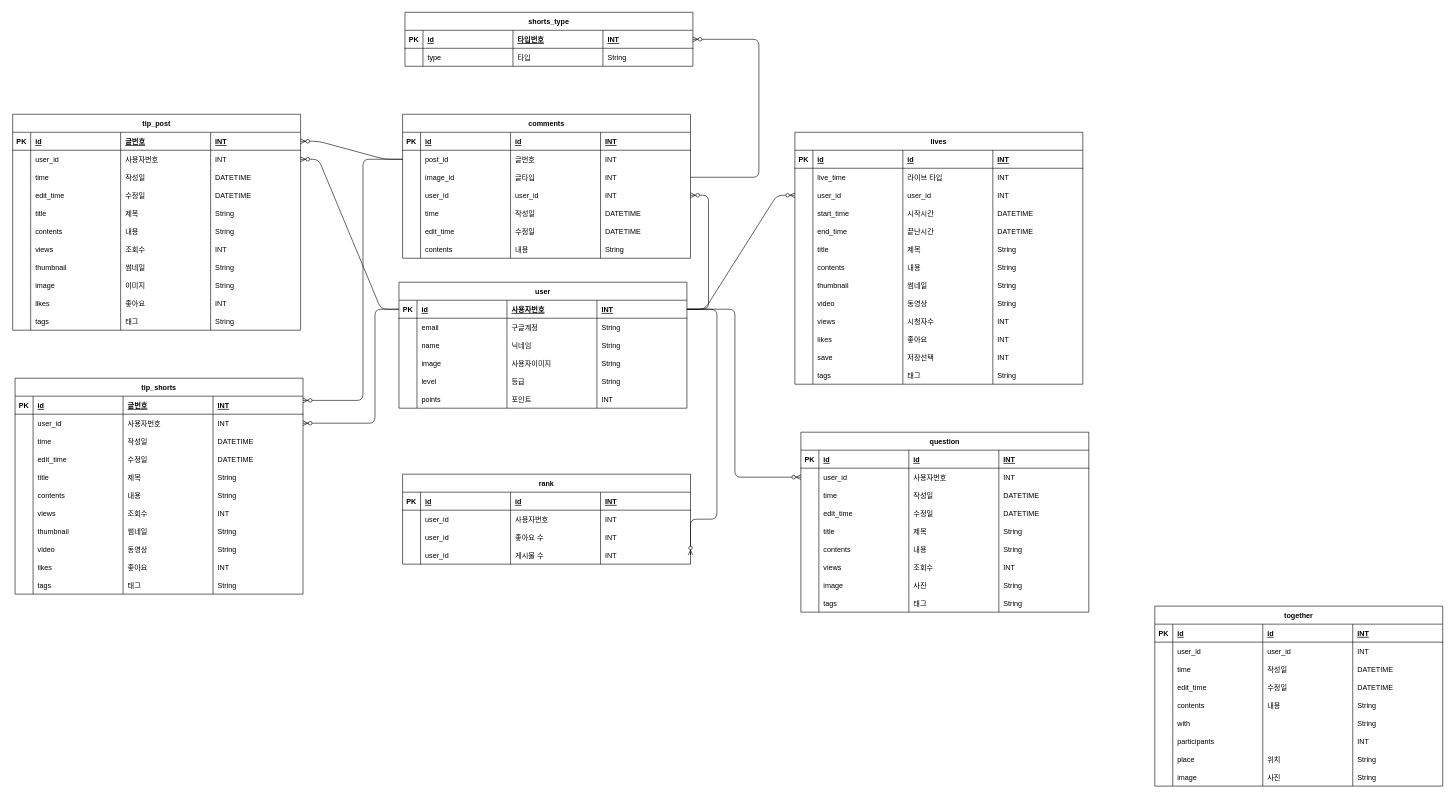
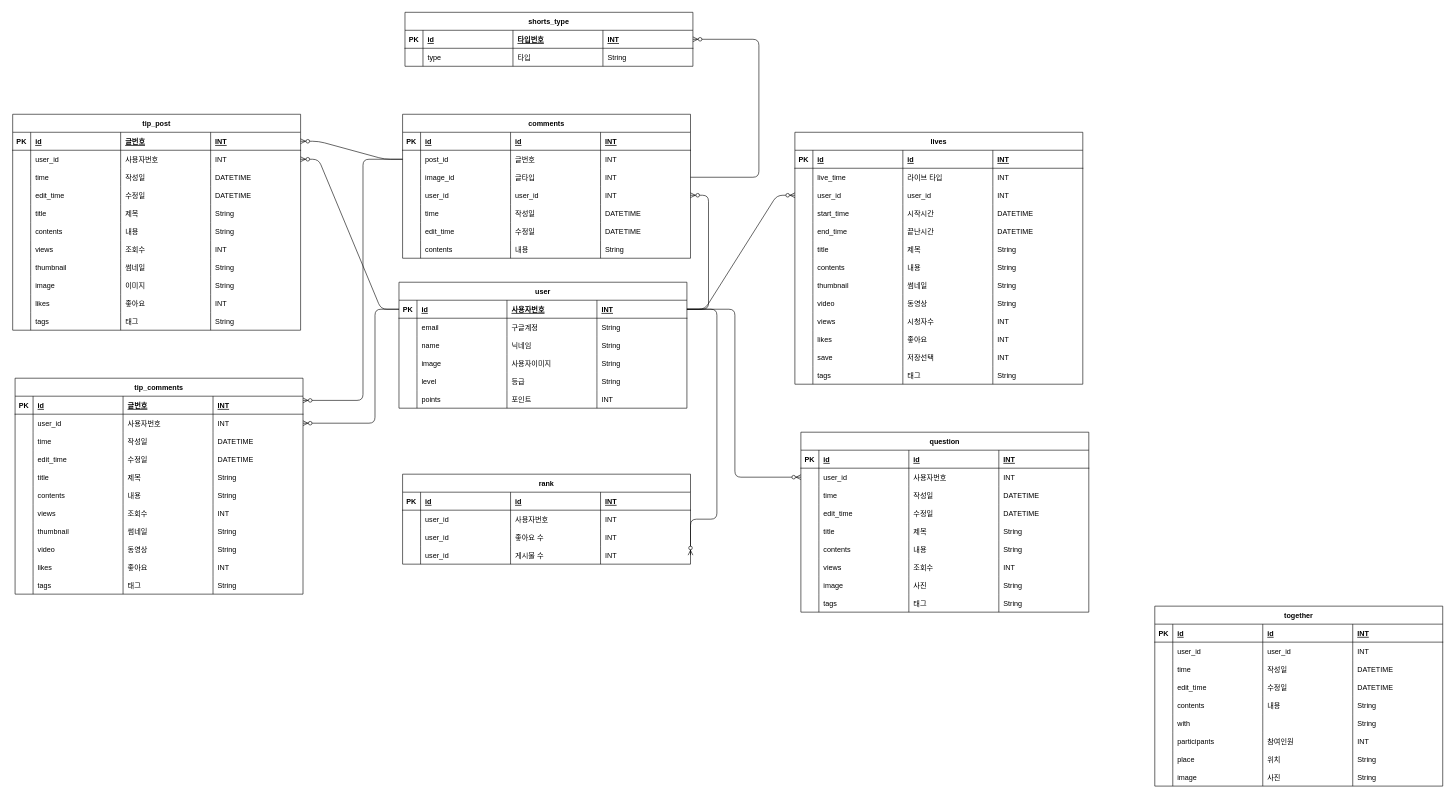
node "tip_shorts": label "tip_shorts" -> "tip_comments"
node "참여인원": added
